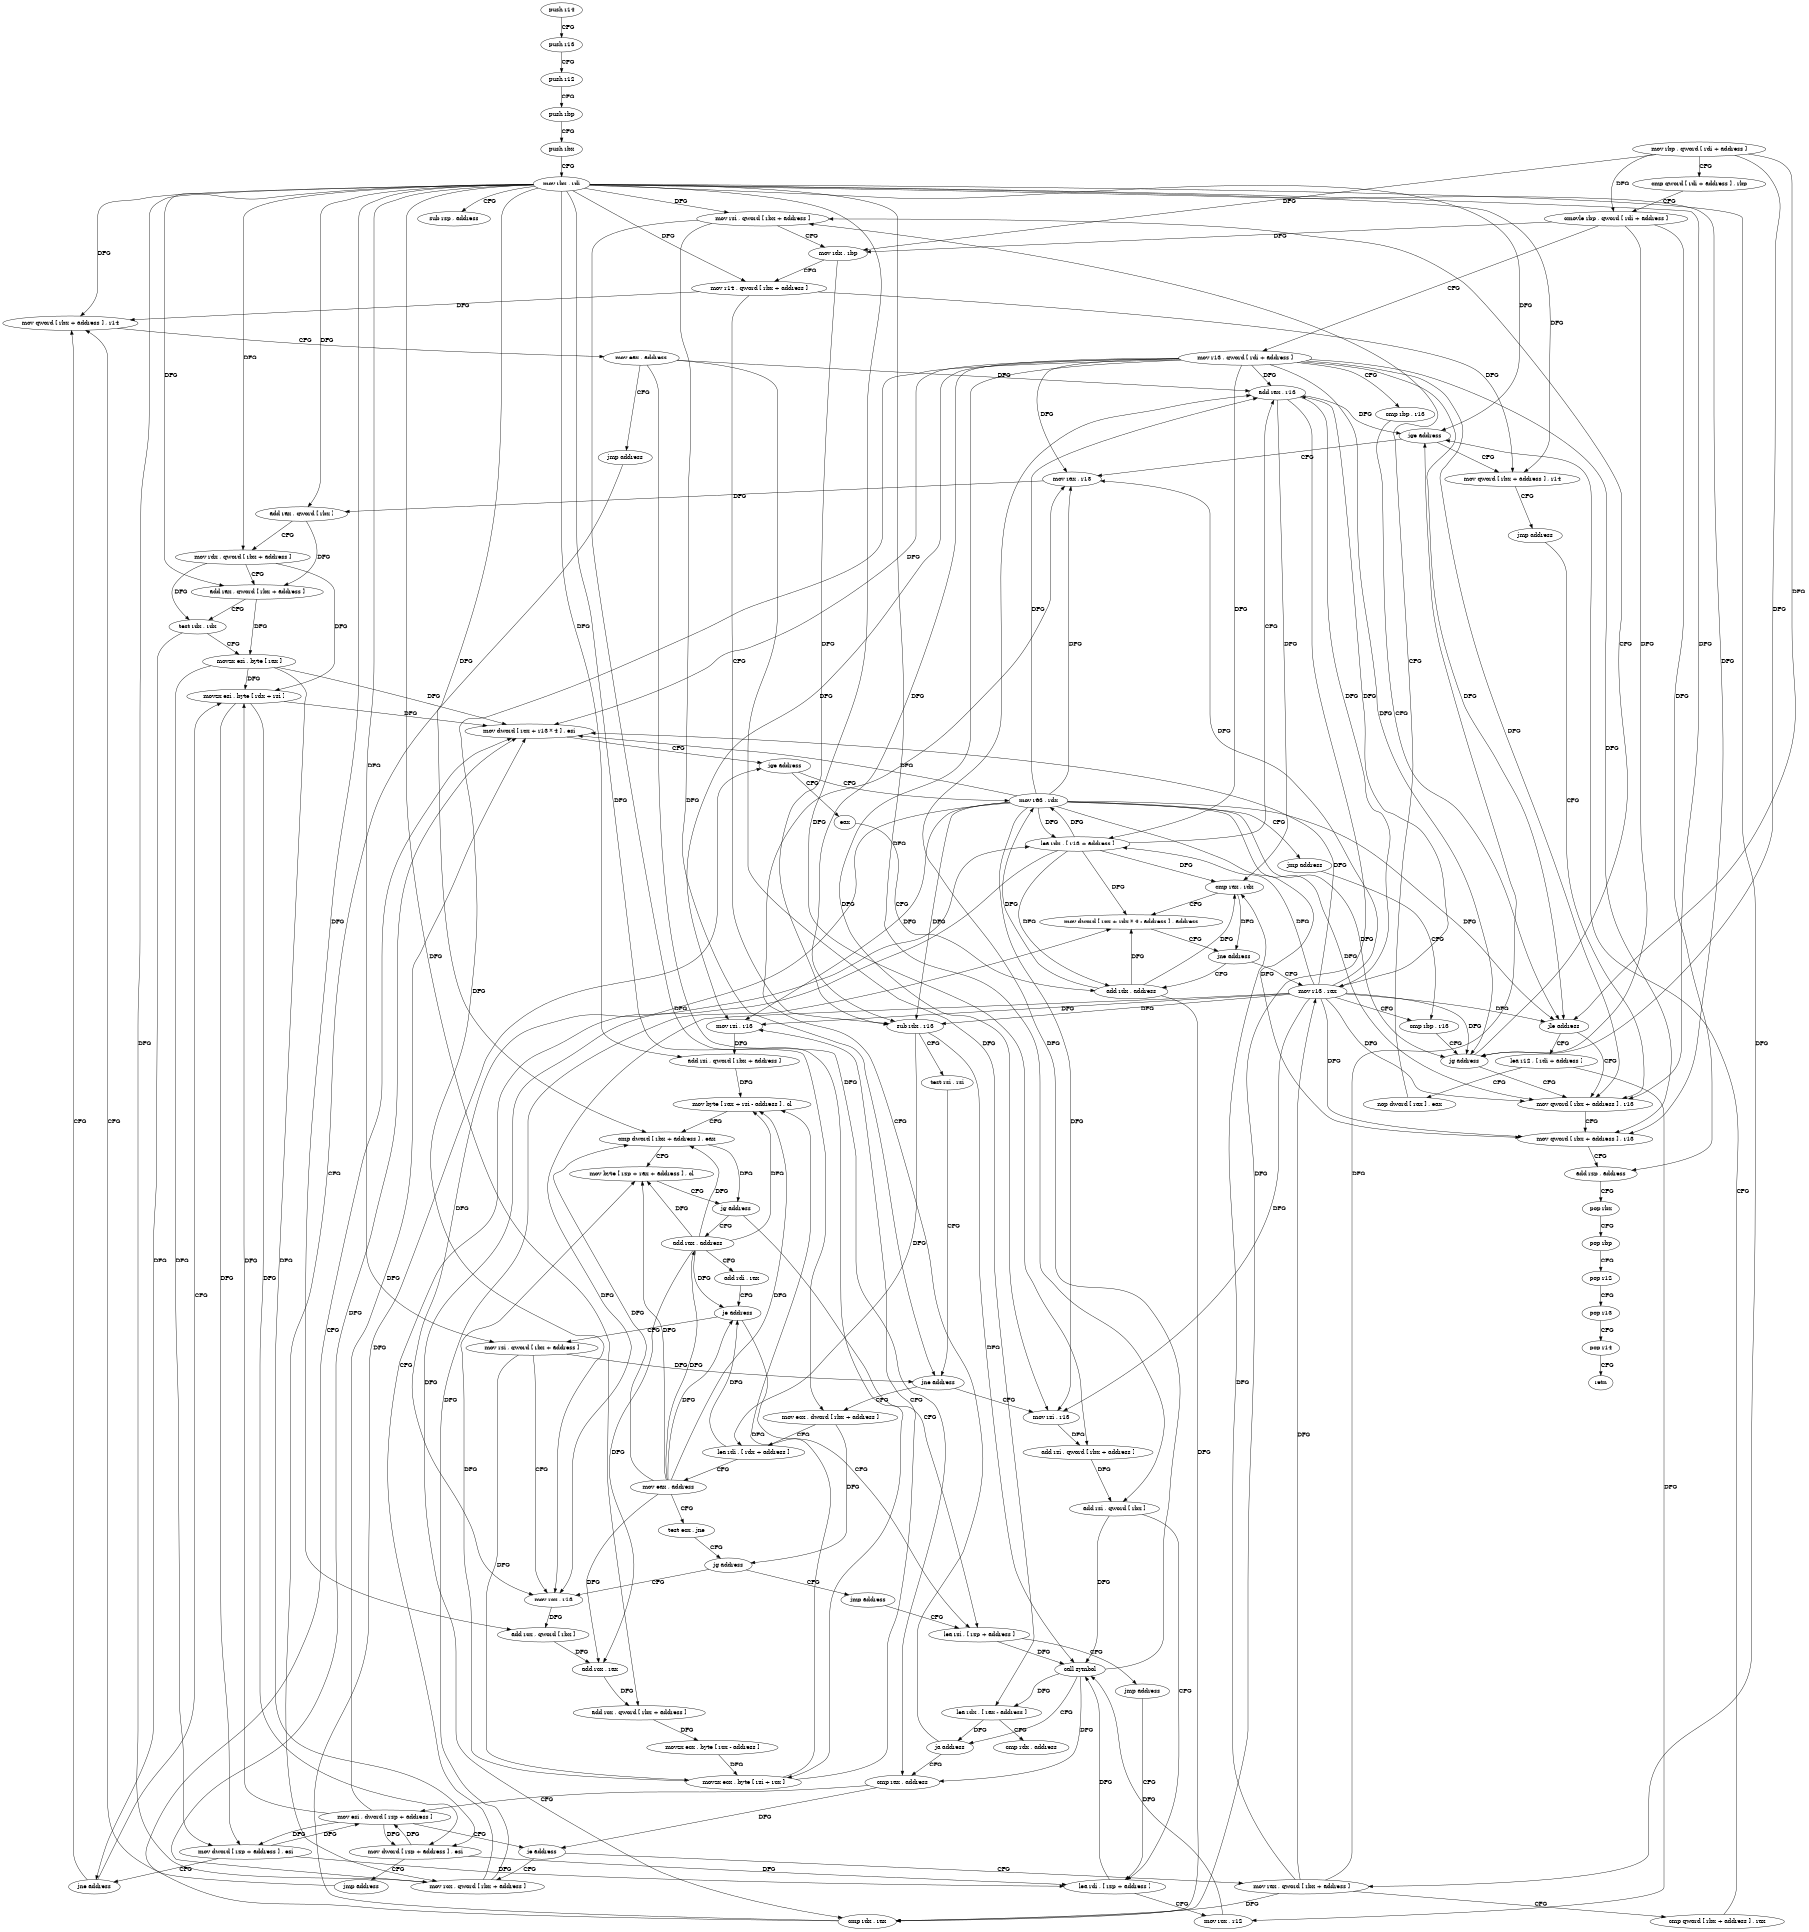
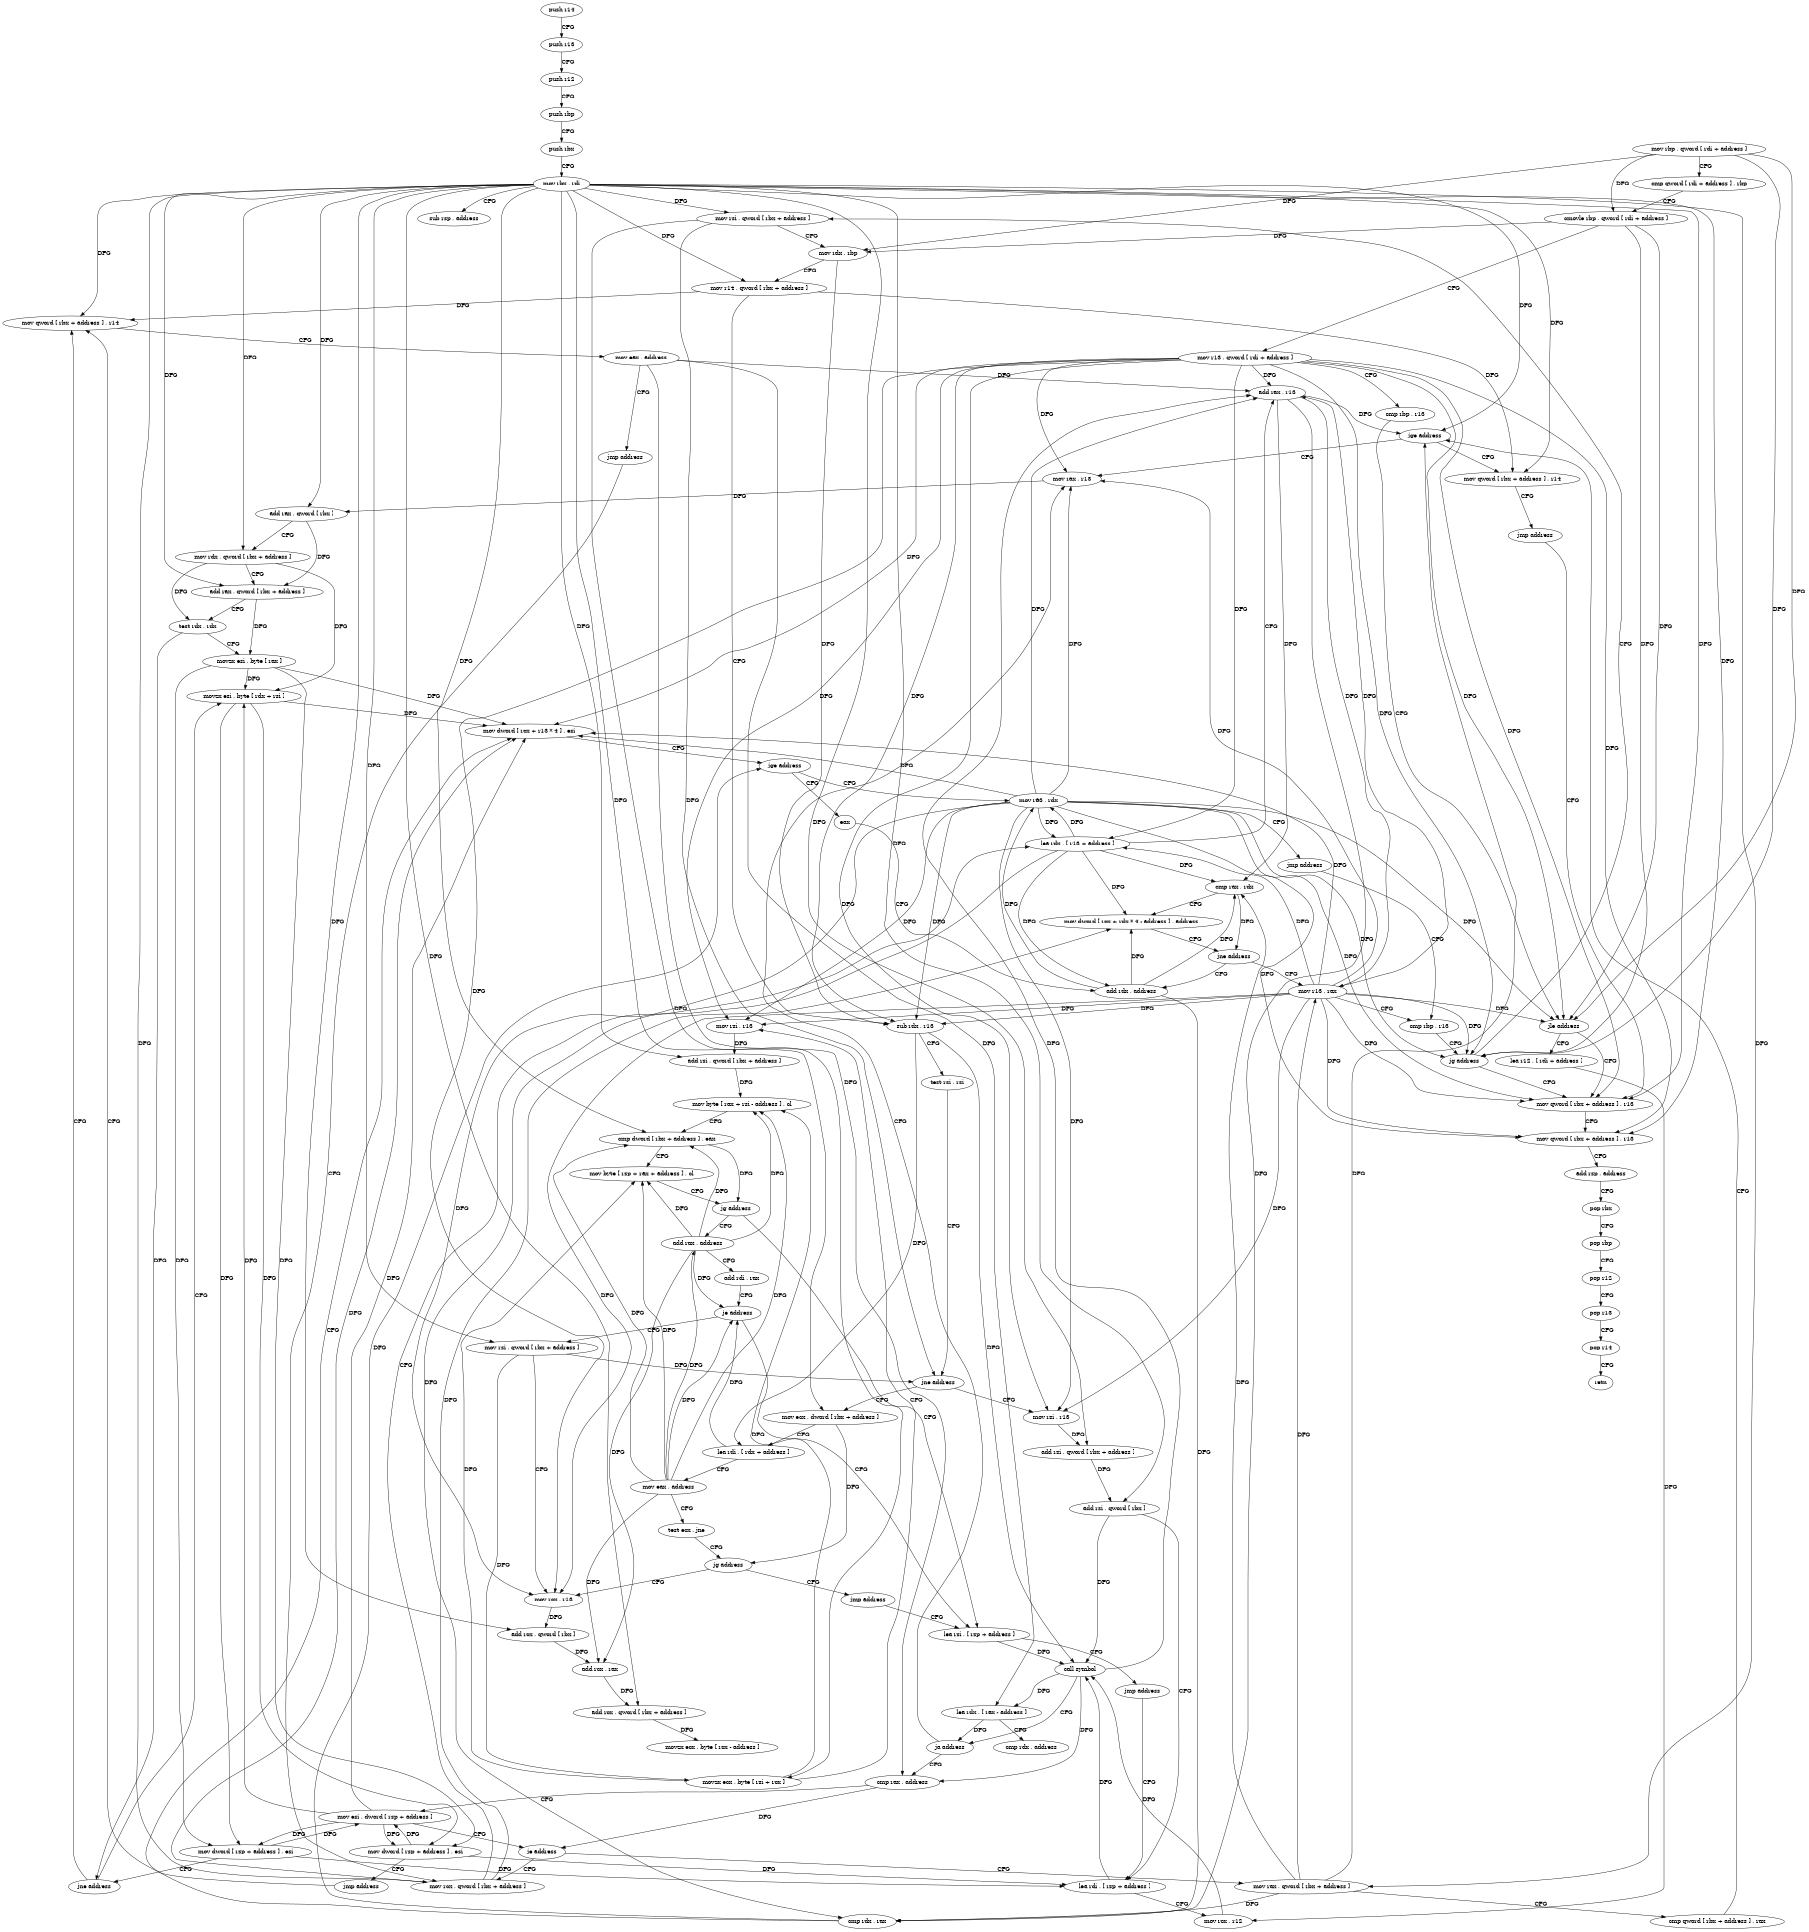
edge "cmovle rbp , qword [ rdi + address ]" -> "add rsp , address": now "cmovle rbp , qword [ rdi + address ]" -> "jle address"
node "nop dword [ rax ] , eax": removed
edge "movzx ecx , byte [ rcx - address ]" -> "movzx ecx , byte [ rsi + rcx ]": removed, label "DFG"
